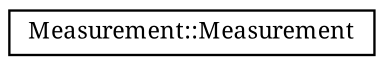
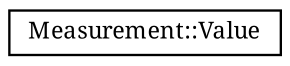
node "Measurement::Measurement": label "Measurement::Measurement" -> "Measurement::Value"
